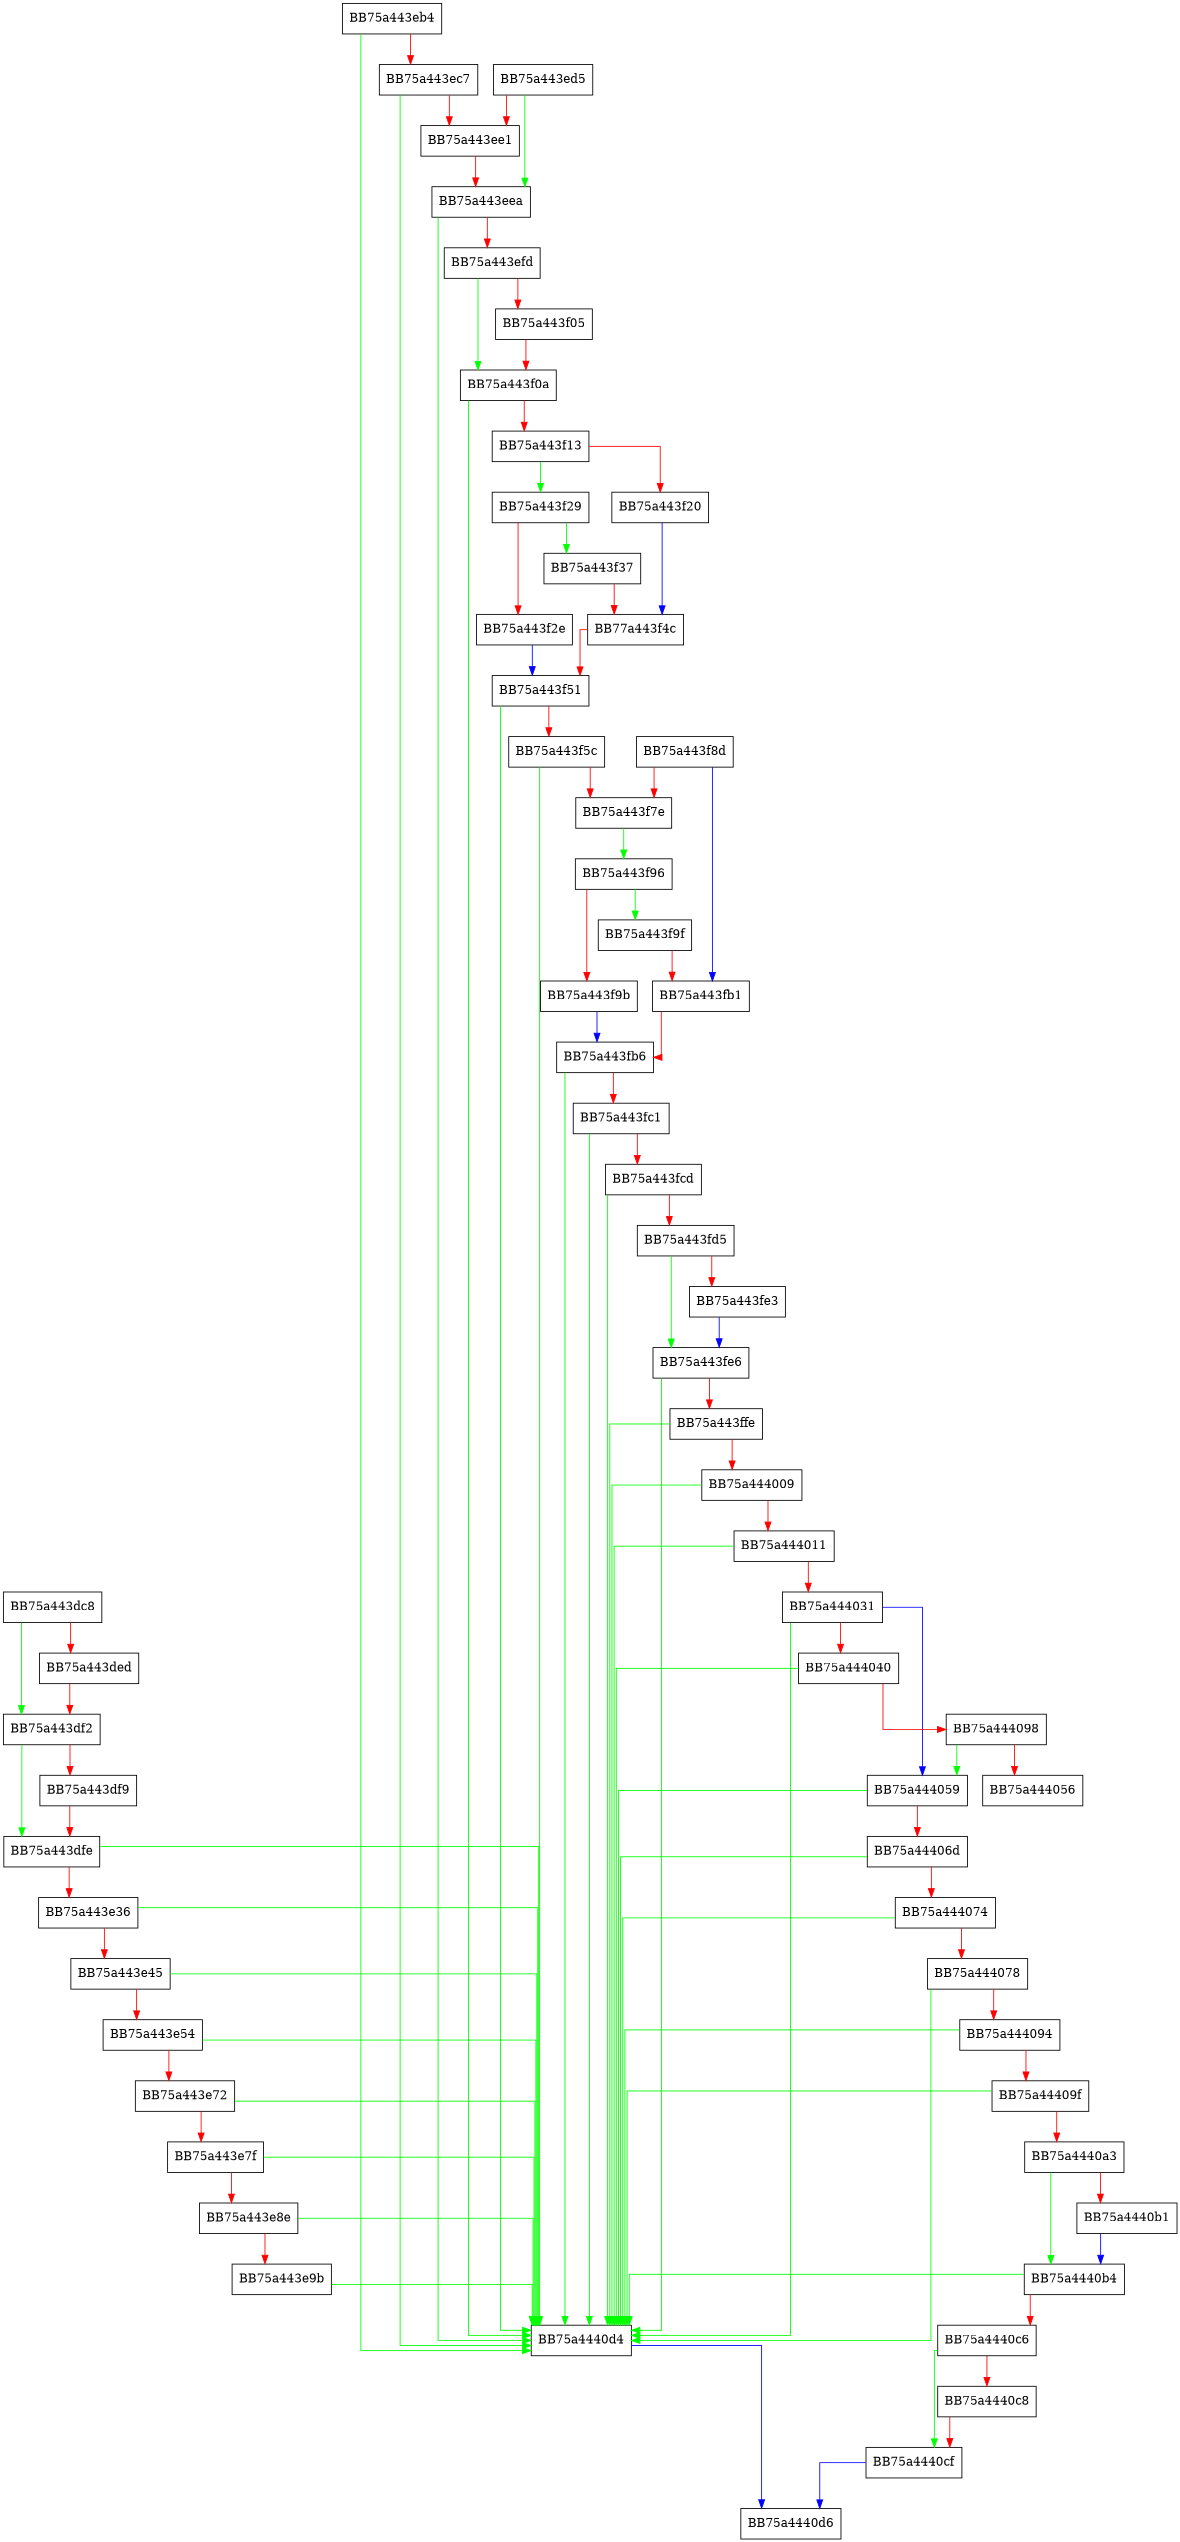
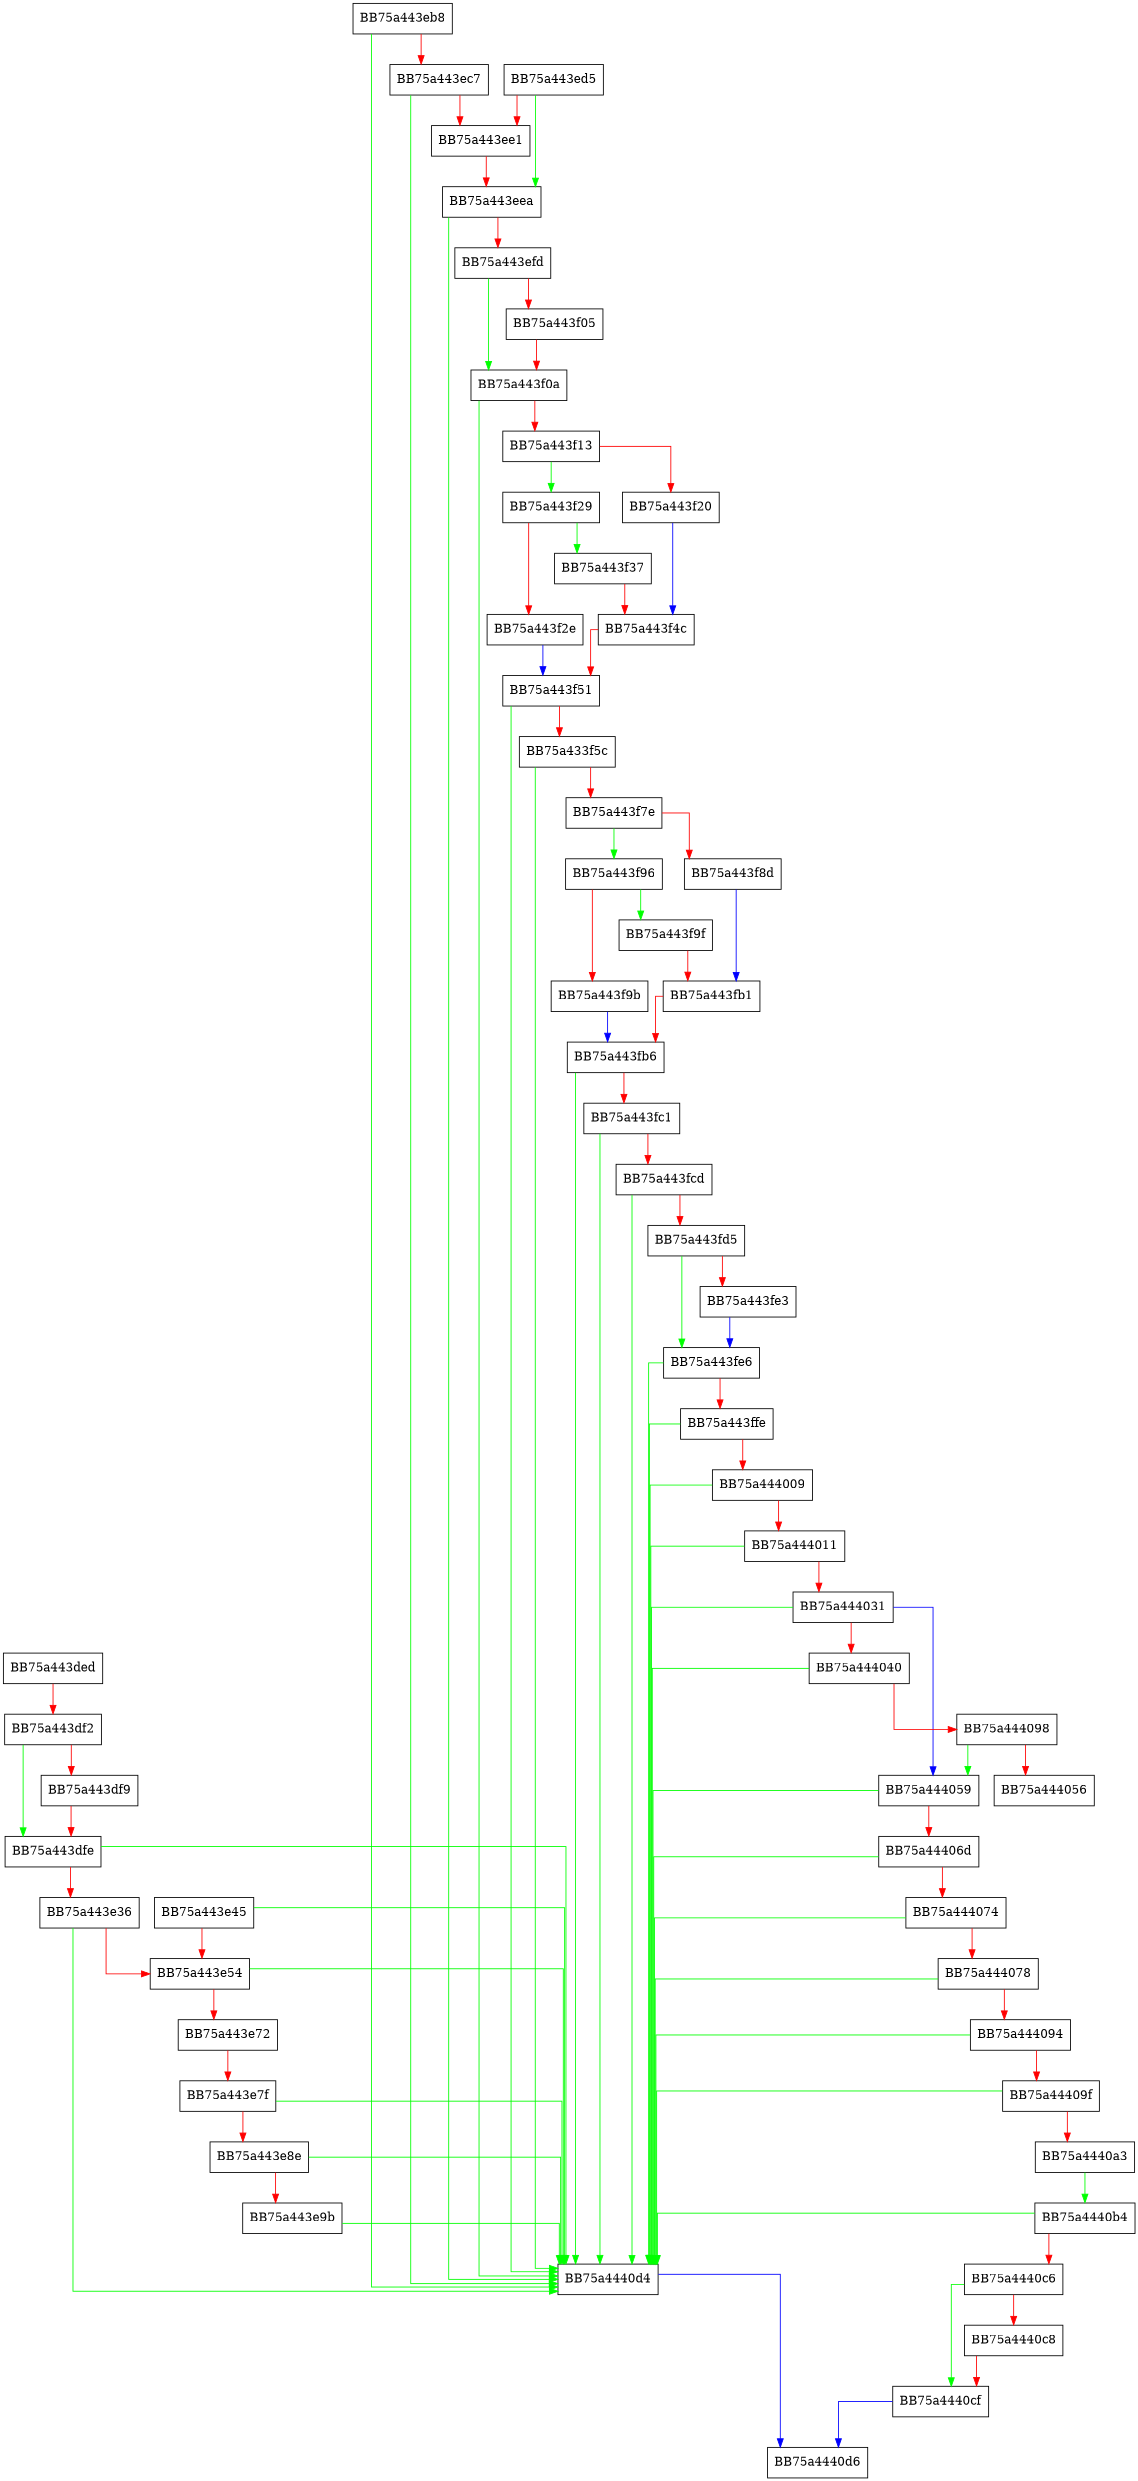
node "BB75a443eb4": label "BB75a443eb4" -> "BB75a443eb8"
node "BB77a443f4c": label "BB77a443f4c" -> "BB75a443f4c"
node "BB75a443f5c": label "BB75a443f5c" -> "BB75a433f5c"
edge "BB75a443f8d" -> "BB75a443f7e": reversed
node "BB75a443dc8": removed
edge "BB75a443e36" -> "BB75a443e45": now "BB75a443e36" -> "BB75a443e54"
edge "BB75a443e72" -> "BB75a4440d4": removed
node "BB75a4440b1": removed
